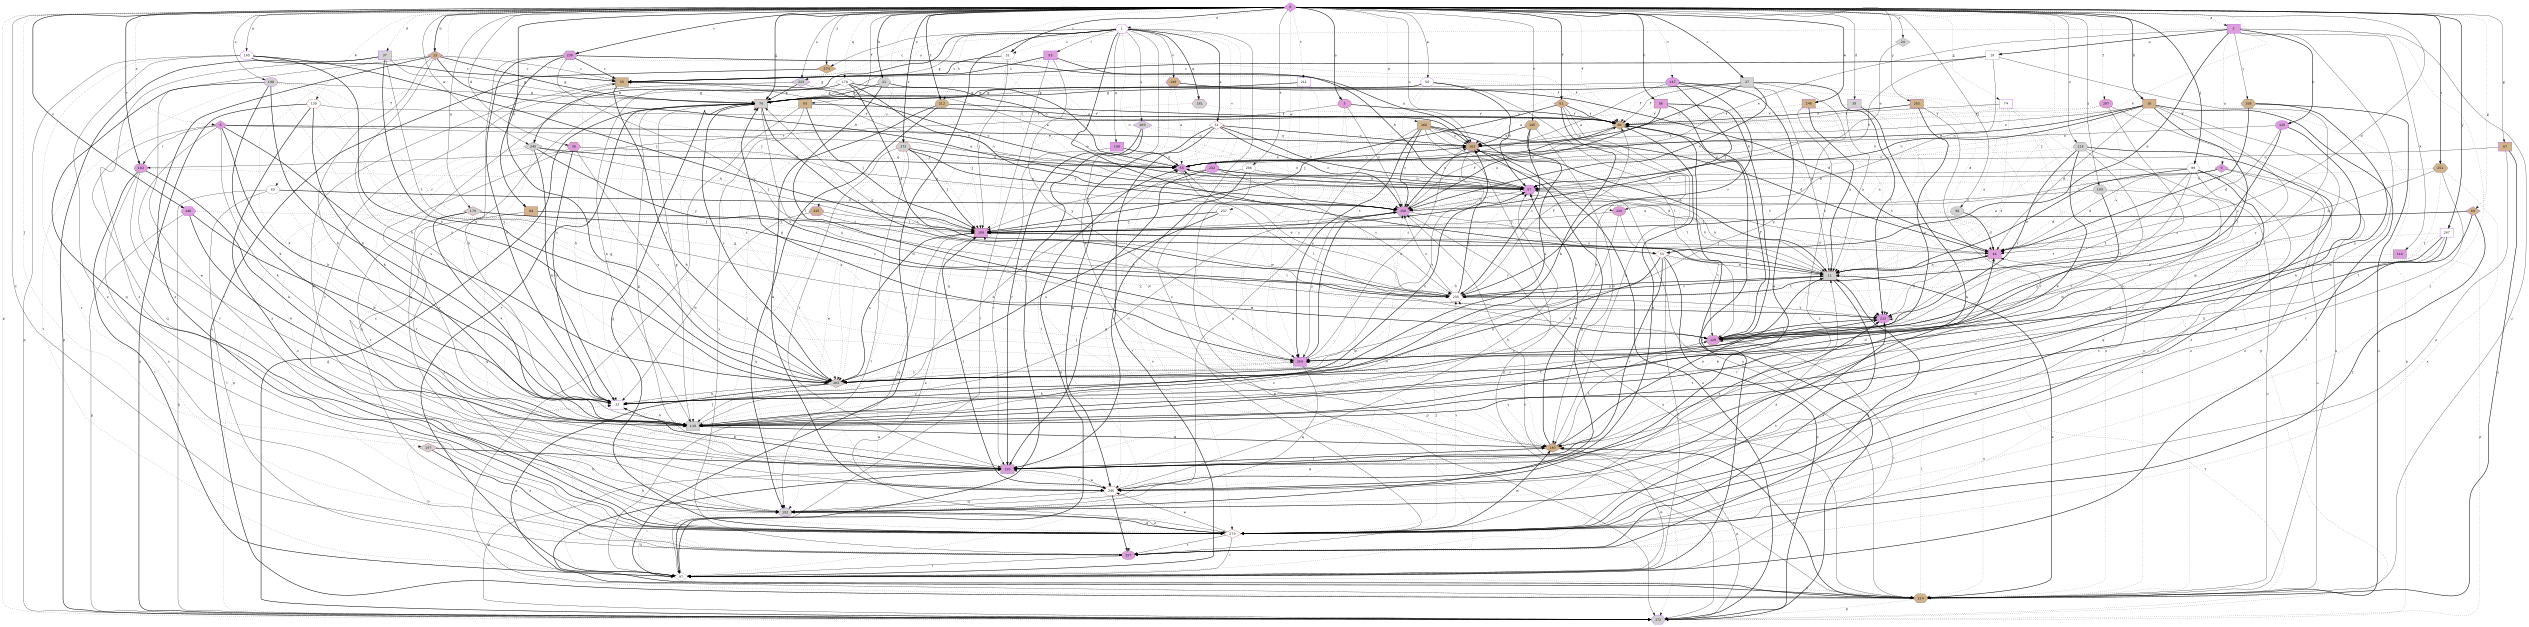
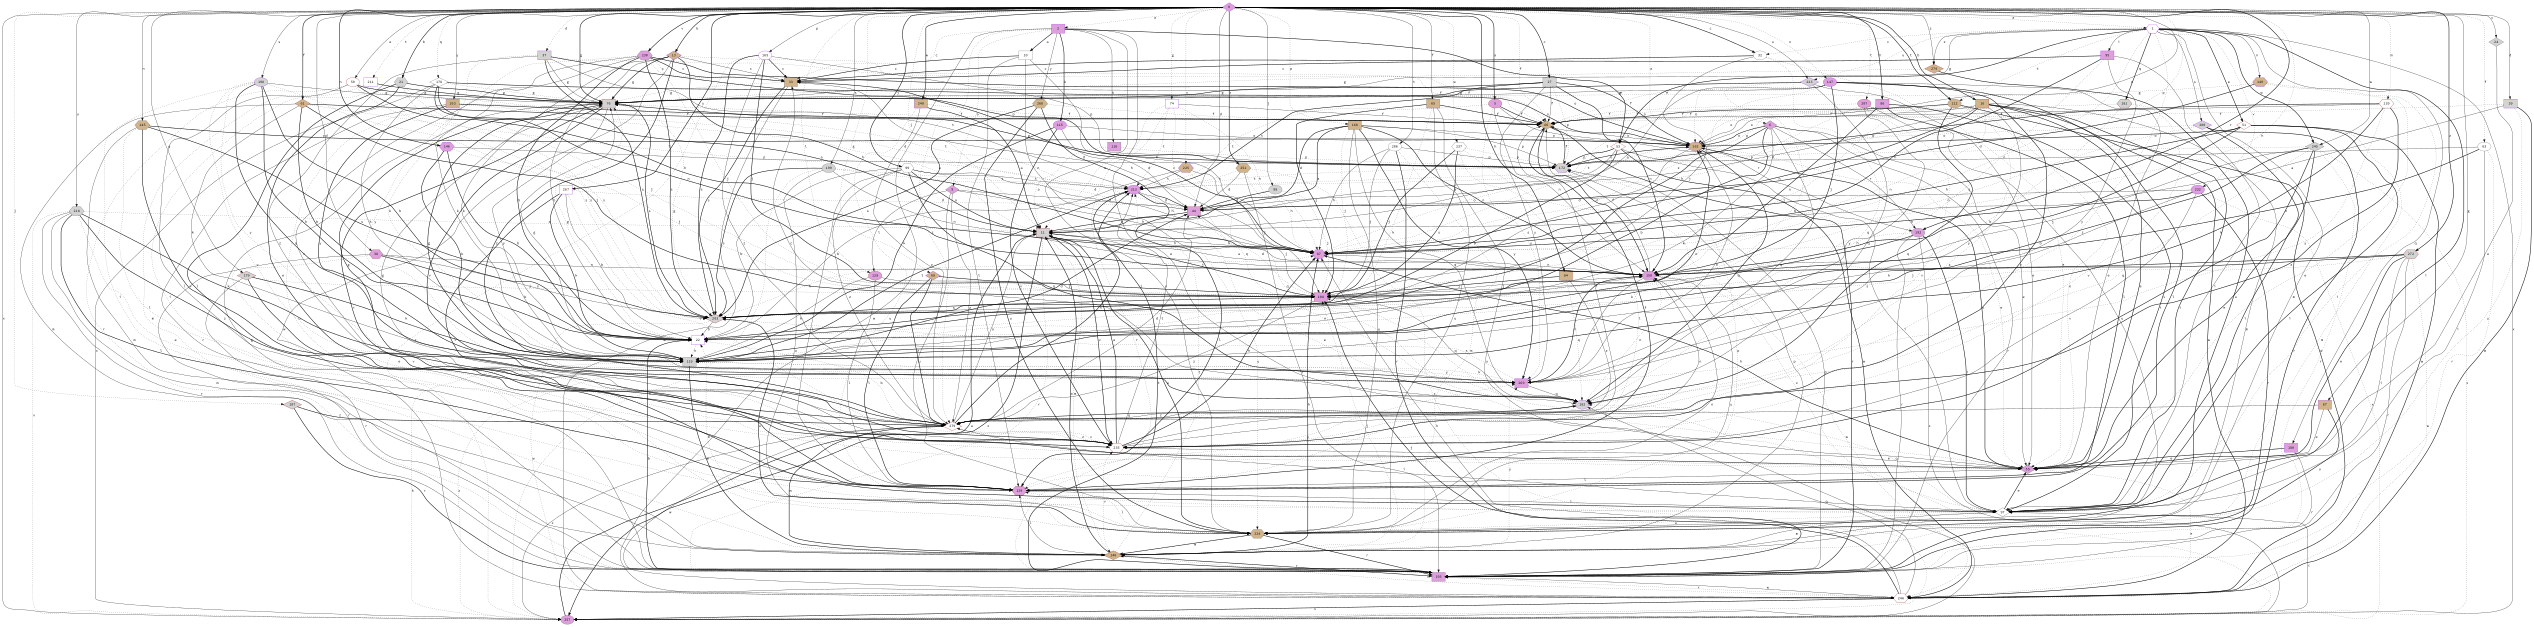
node "50": color purple -> brown
edge "172" -> "162": reversed
